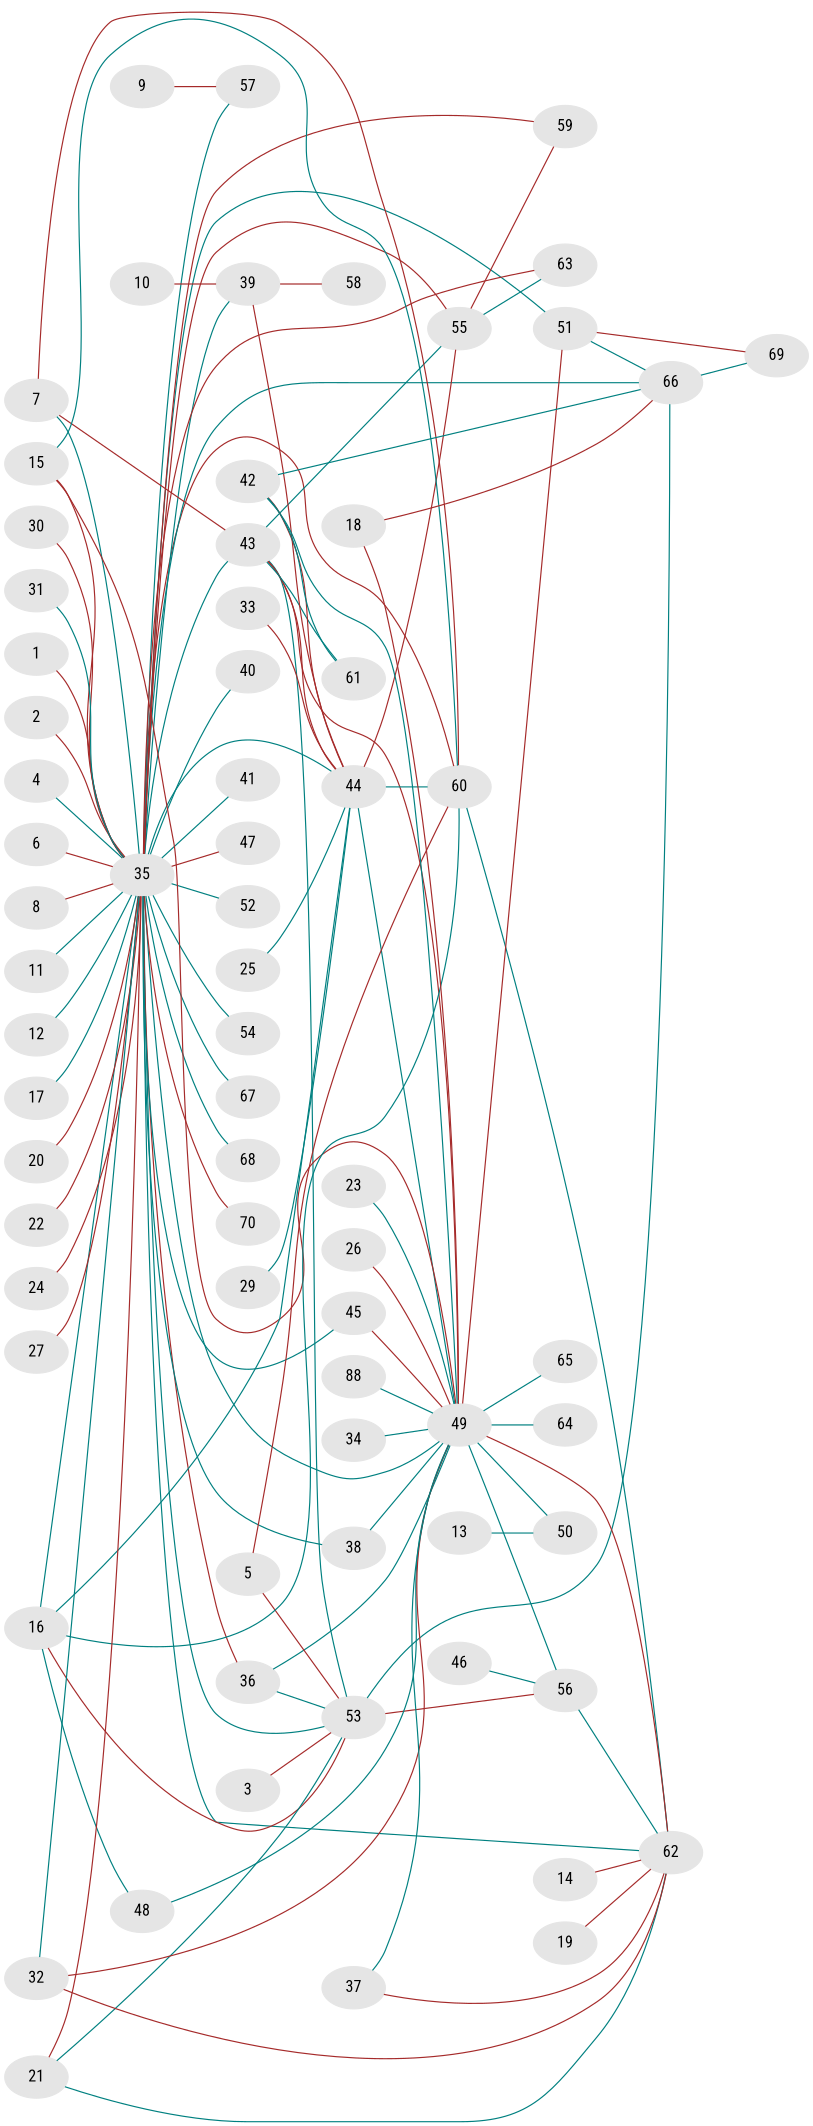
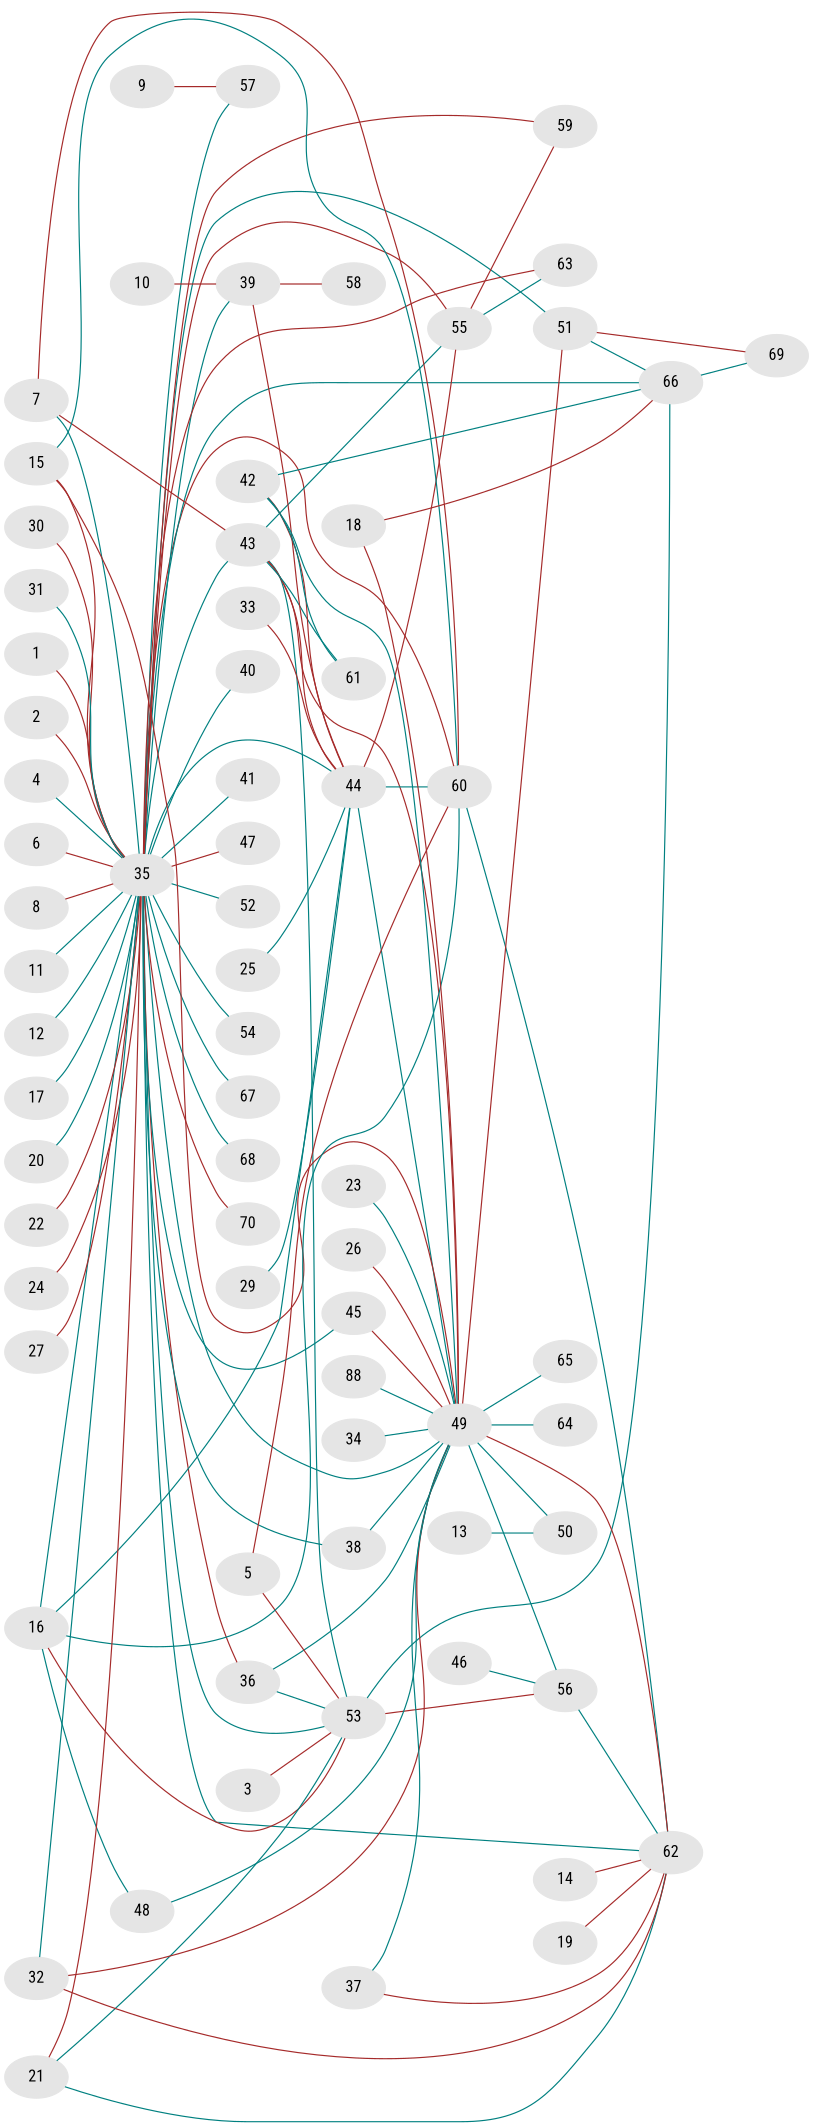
edge "35" -- "20": color brown -> teal
